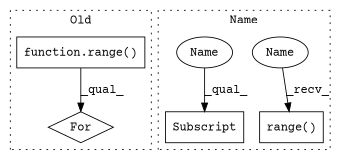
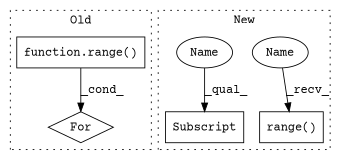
cluster "Name": label "Name" -> "New"
edge "function.range()" -> "For": label "_qual_" -> "_cond_"
